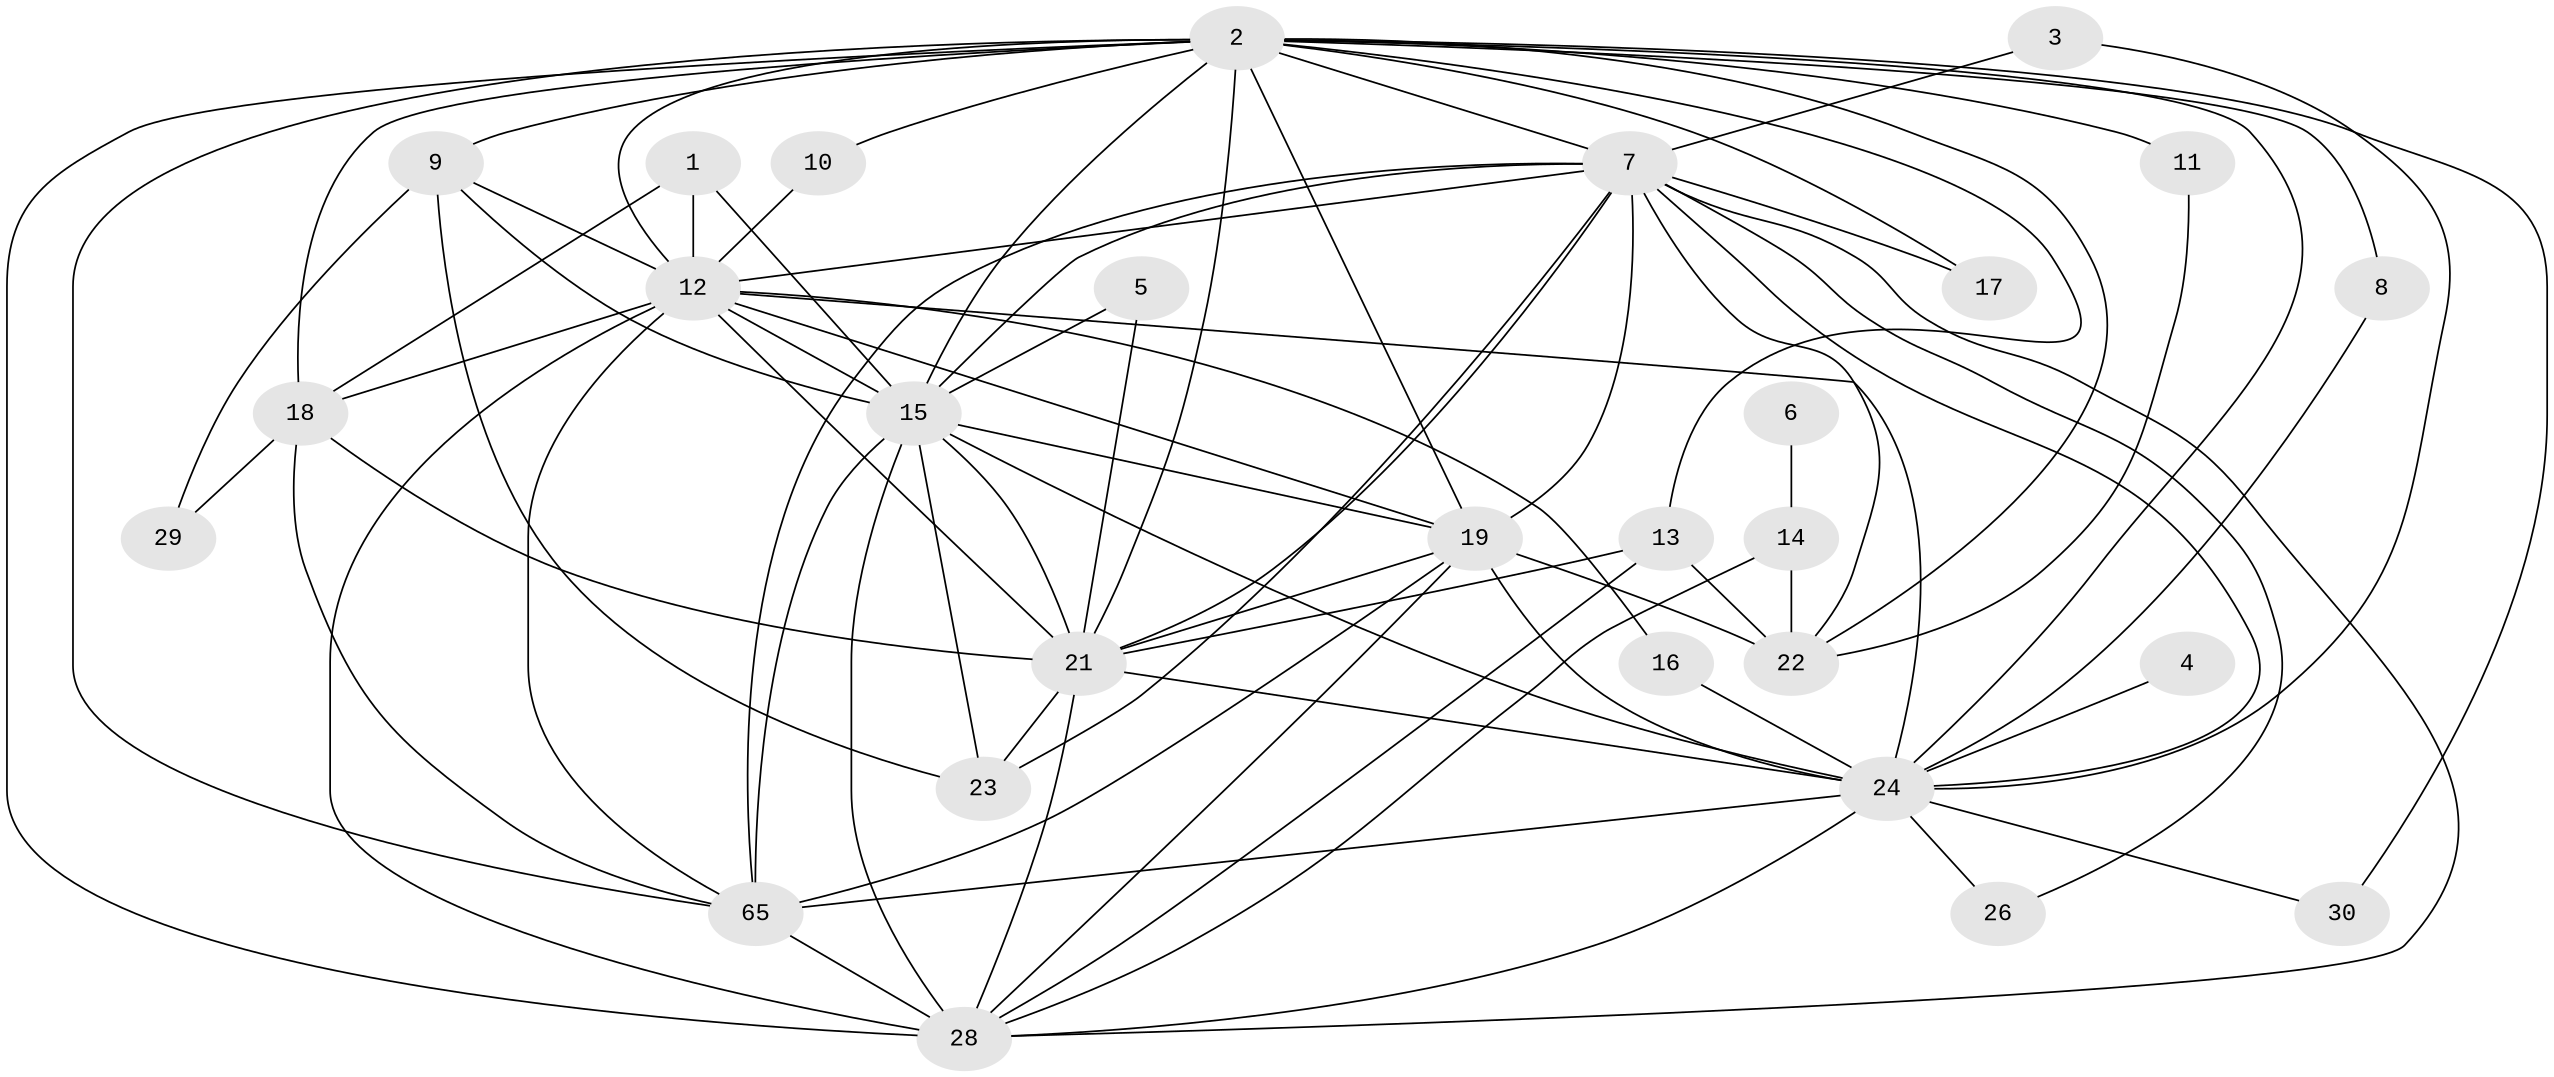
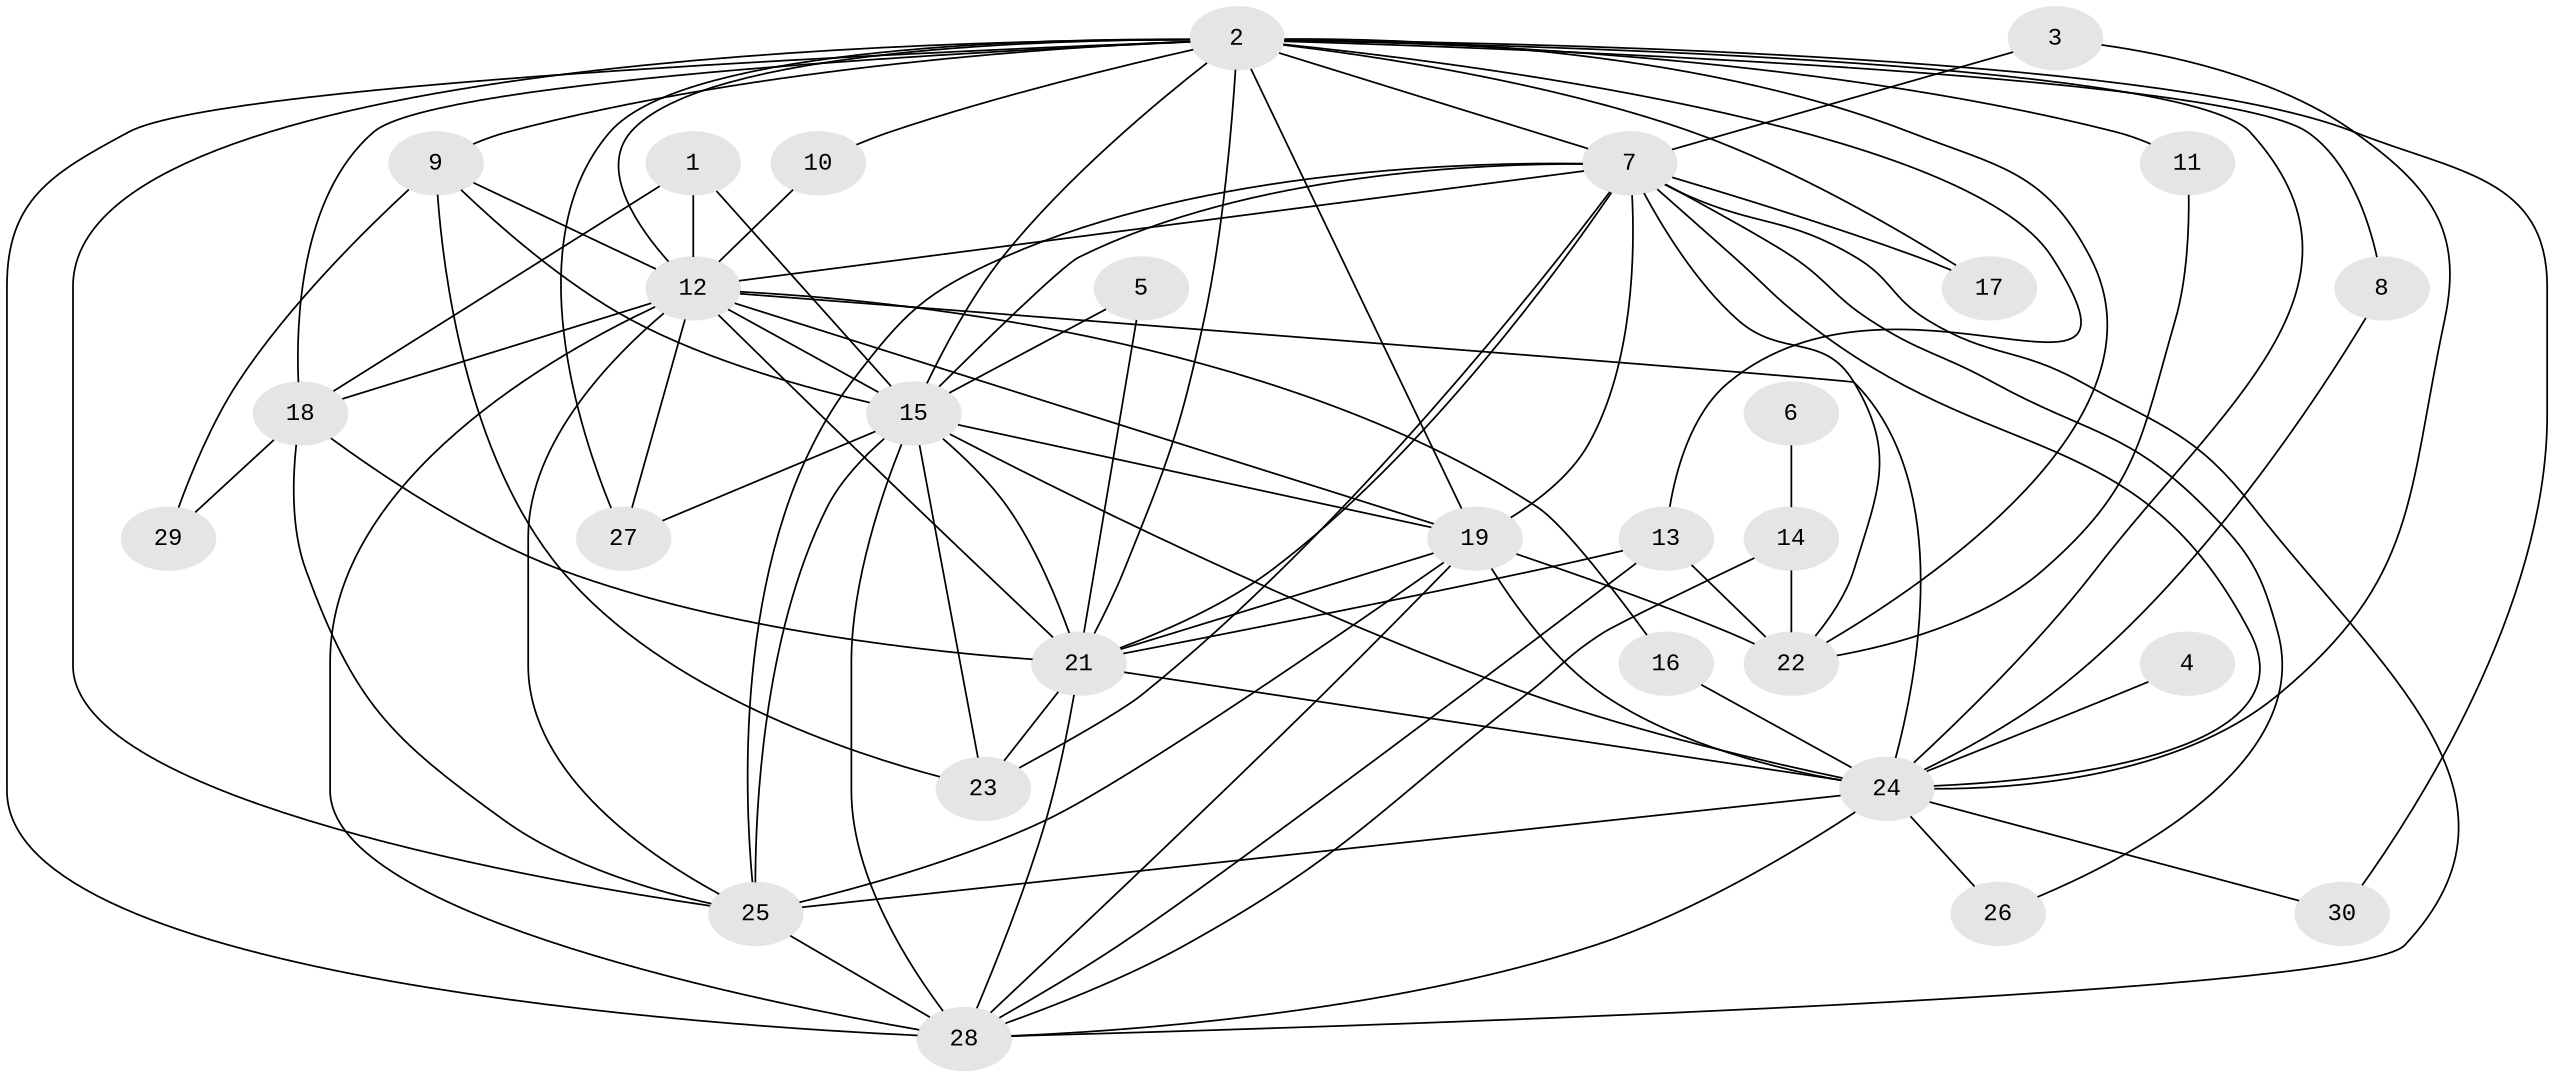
node "27": added
node "65": label "65" -> "25"
